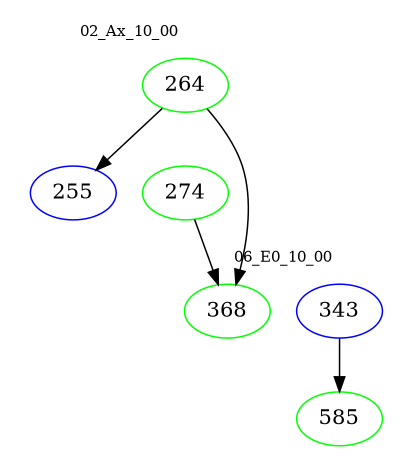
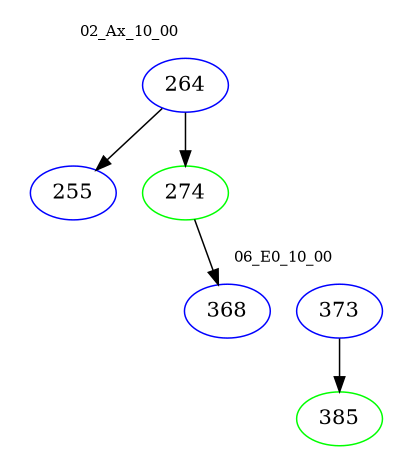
node "264": color green -> blue
edge "264" -> "368": now "264" -> "274"
node "368": color green -> blue
node "343": label "343" -> "373"
node "585": label "585" -> "385"
